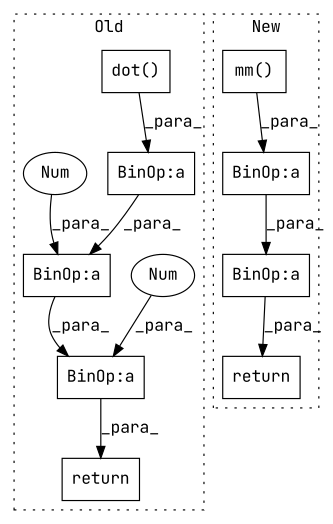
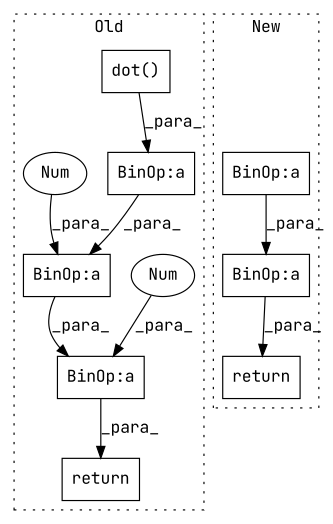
node "mm()": removed
